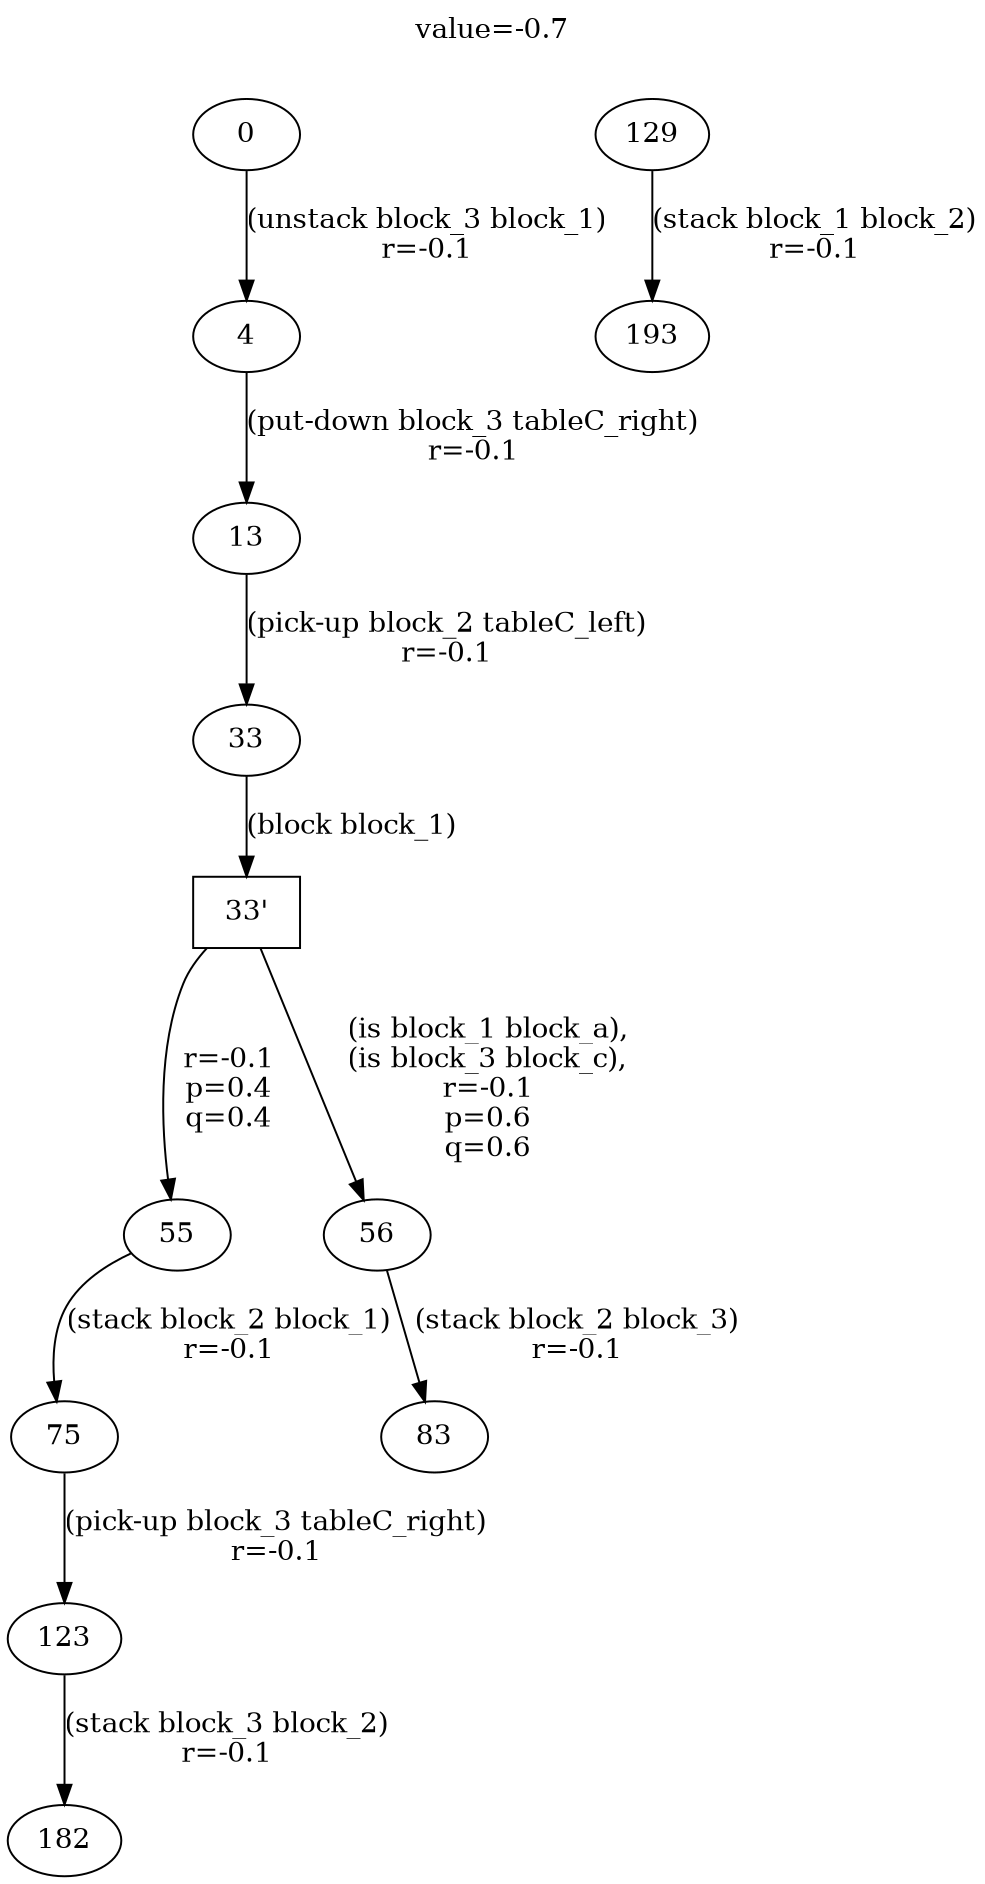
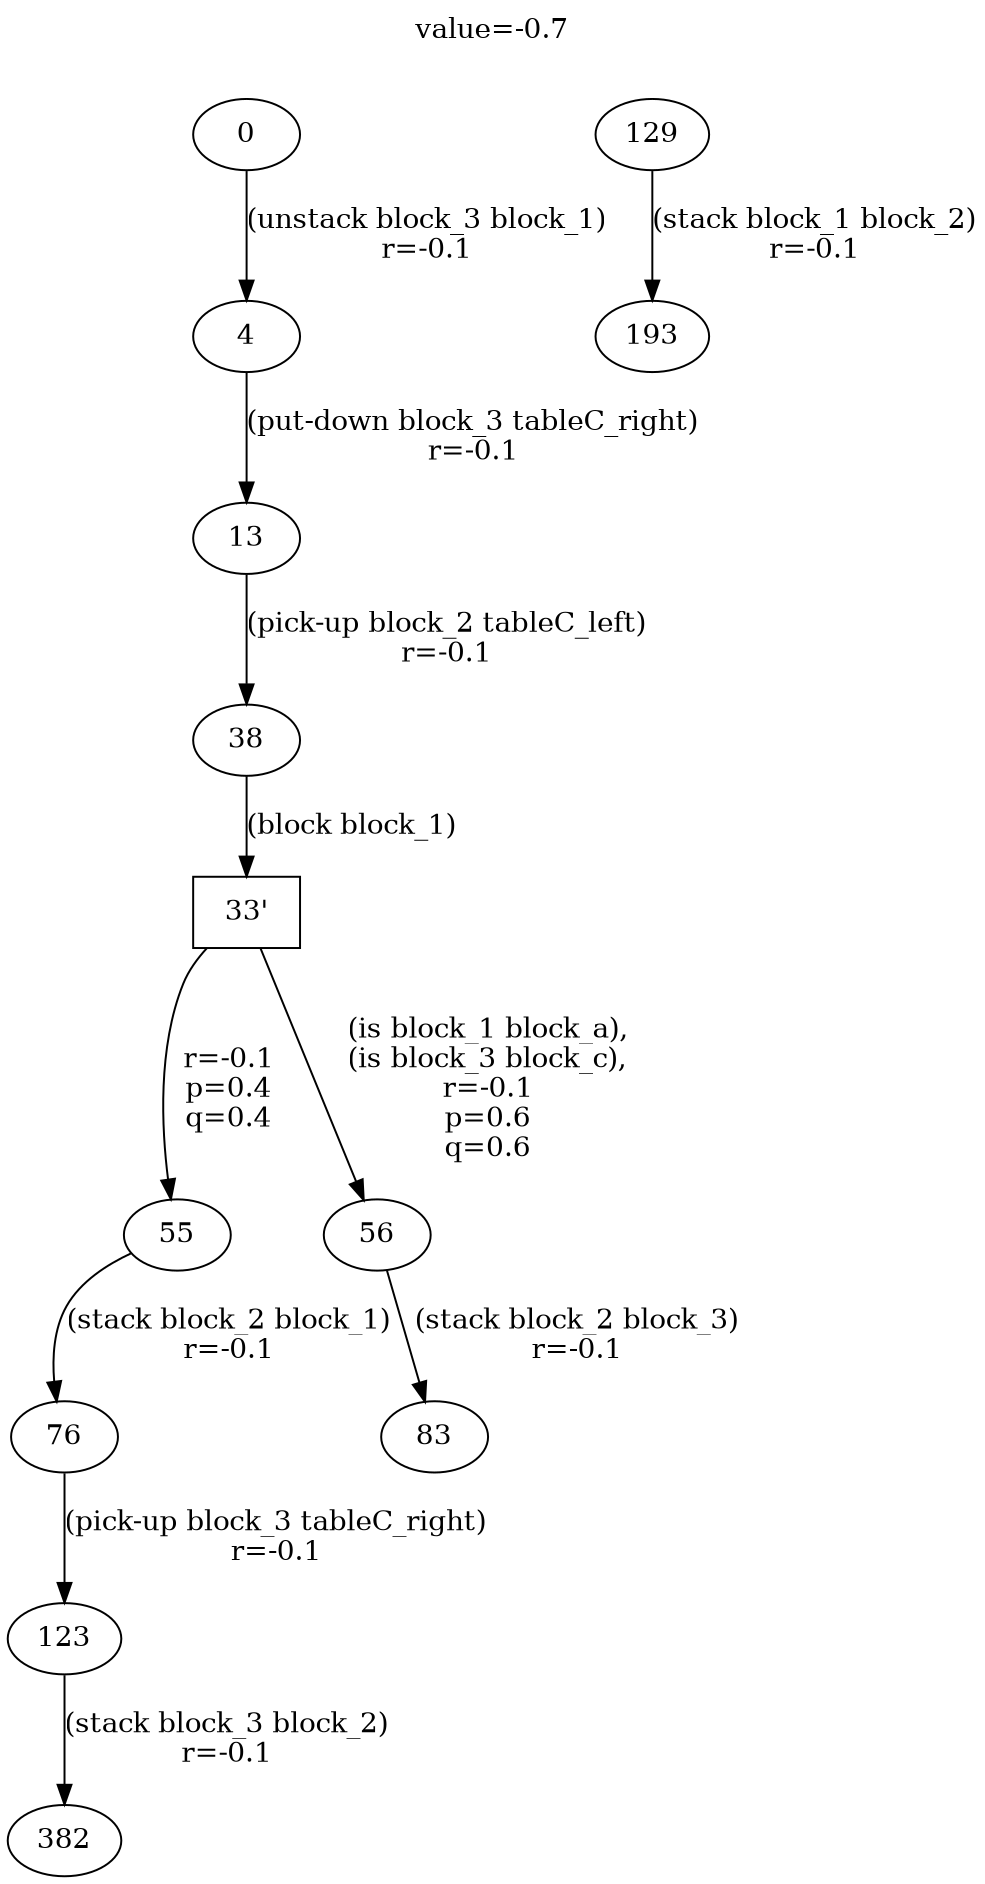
node "33": label "33" -> "38"
node "75": label "75" -> "76"
node "182": label "182" -> "382"
